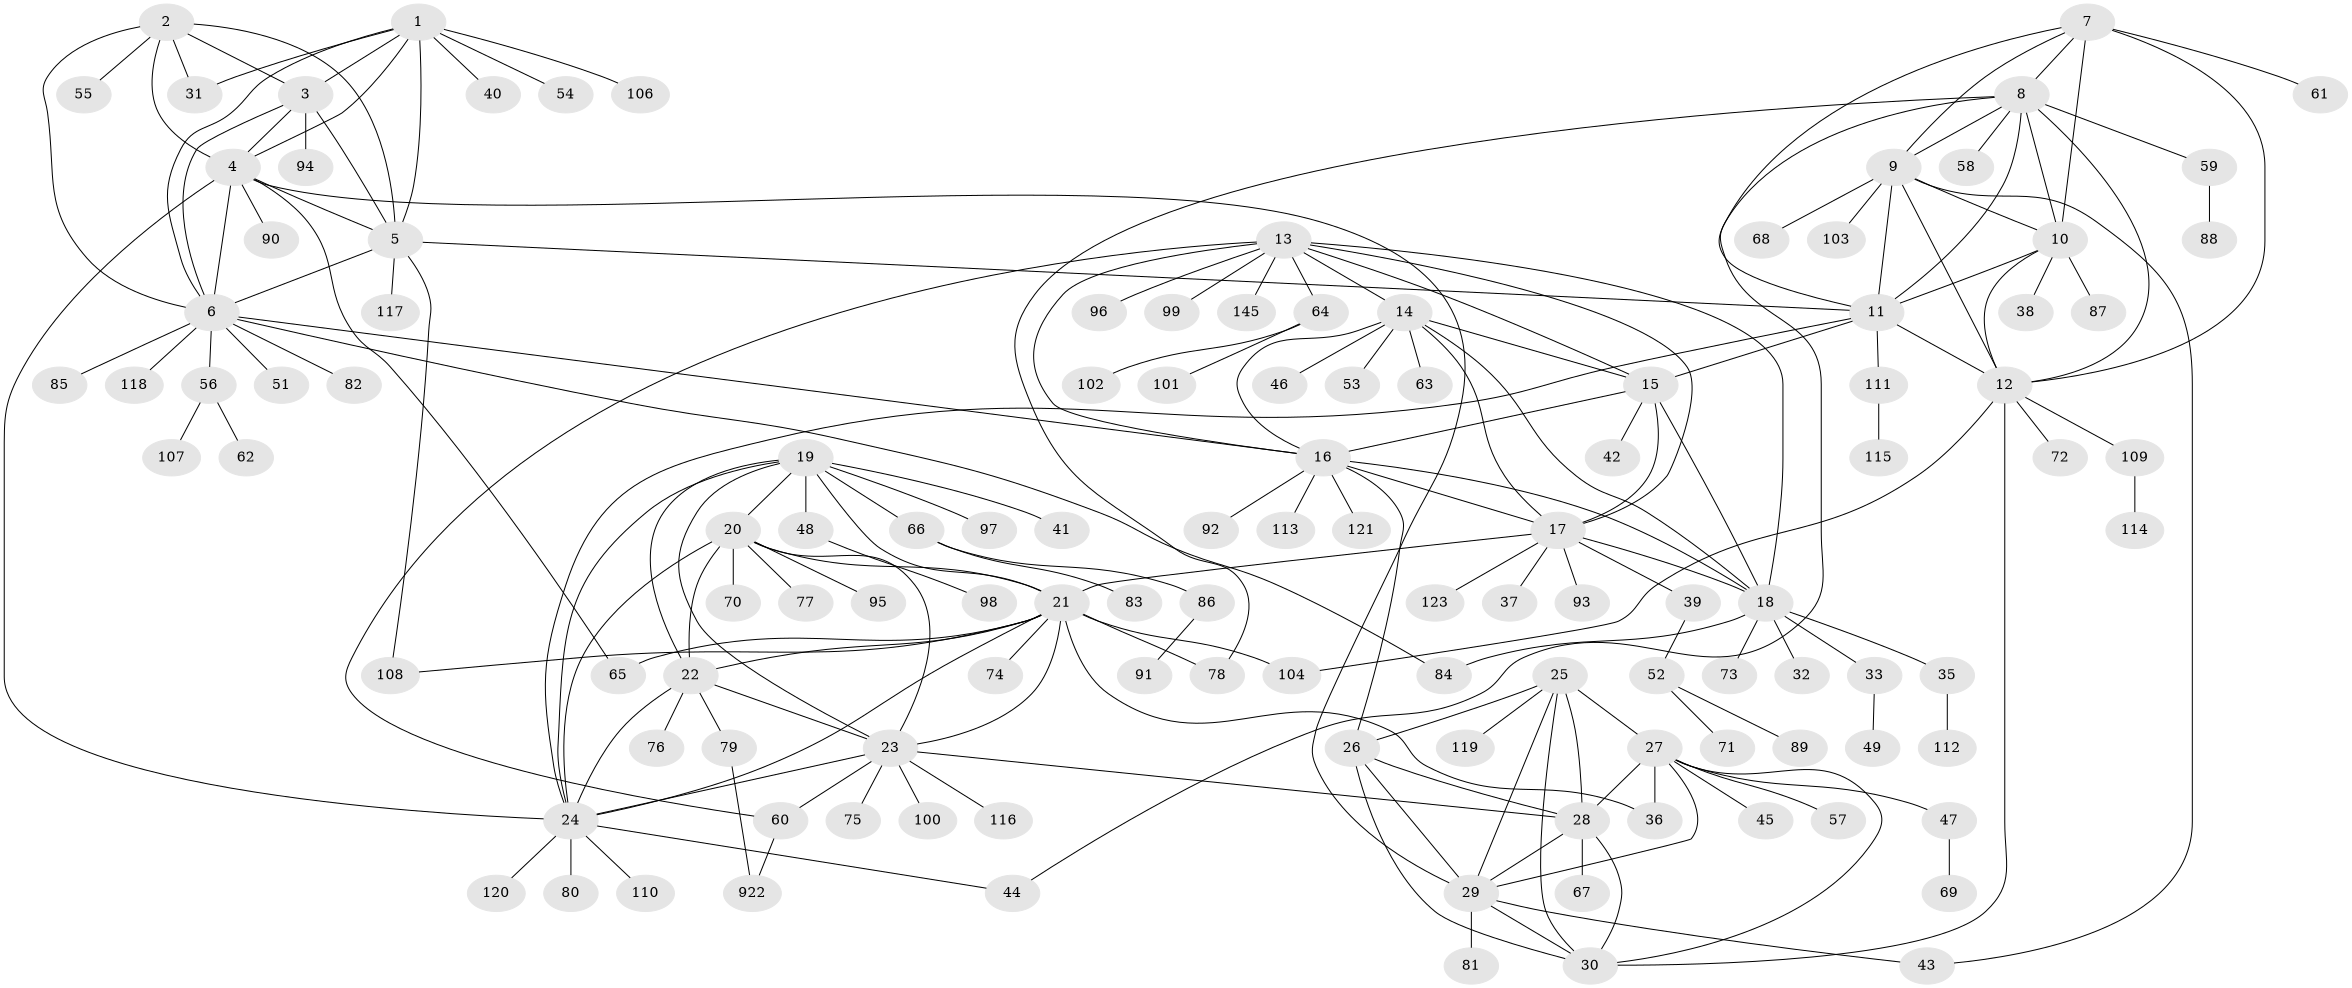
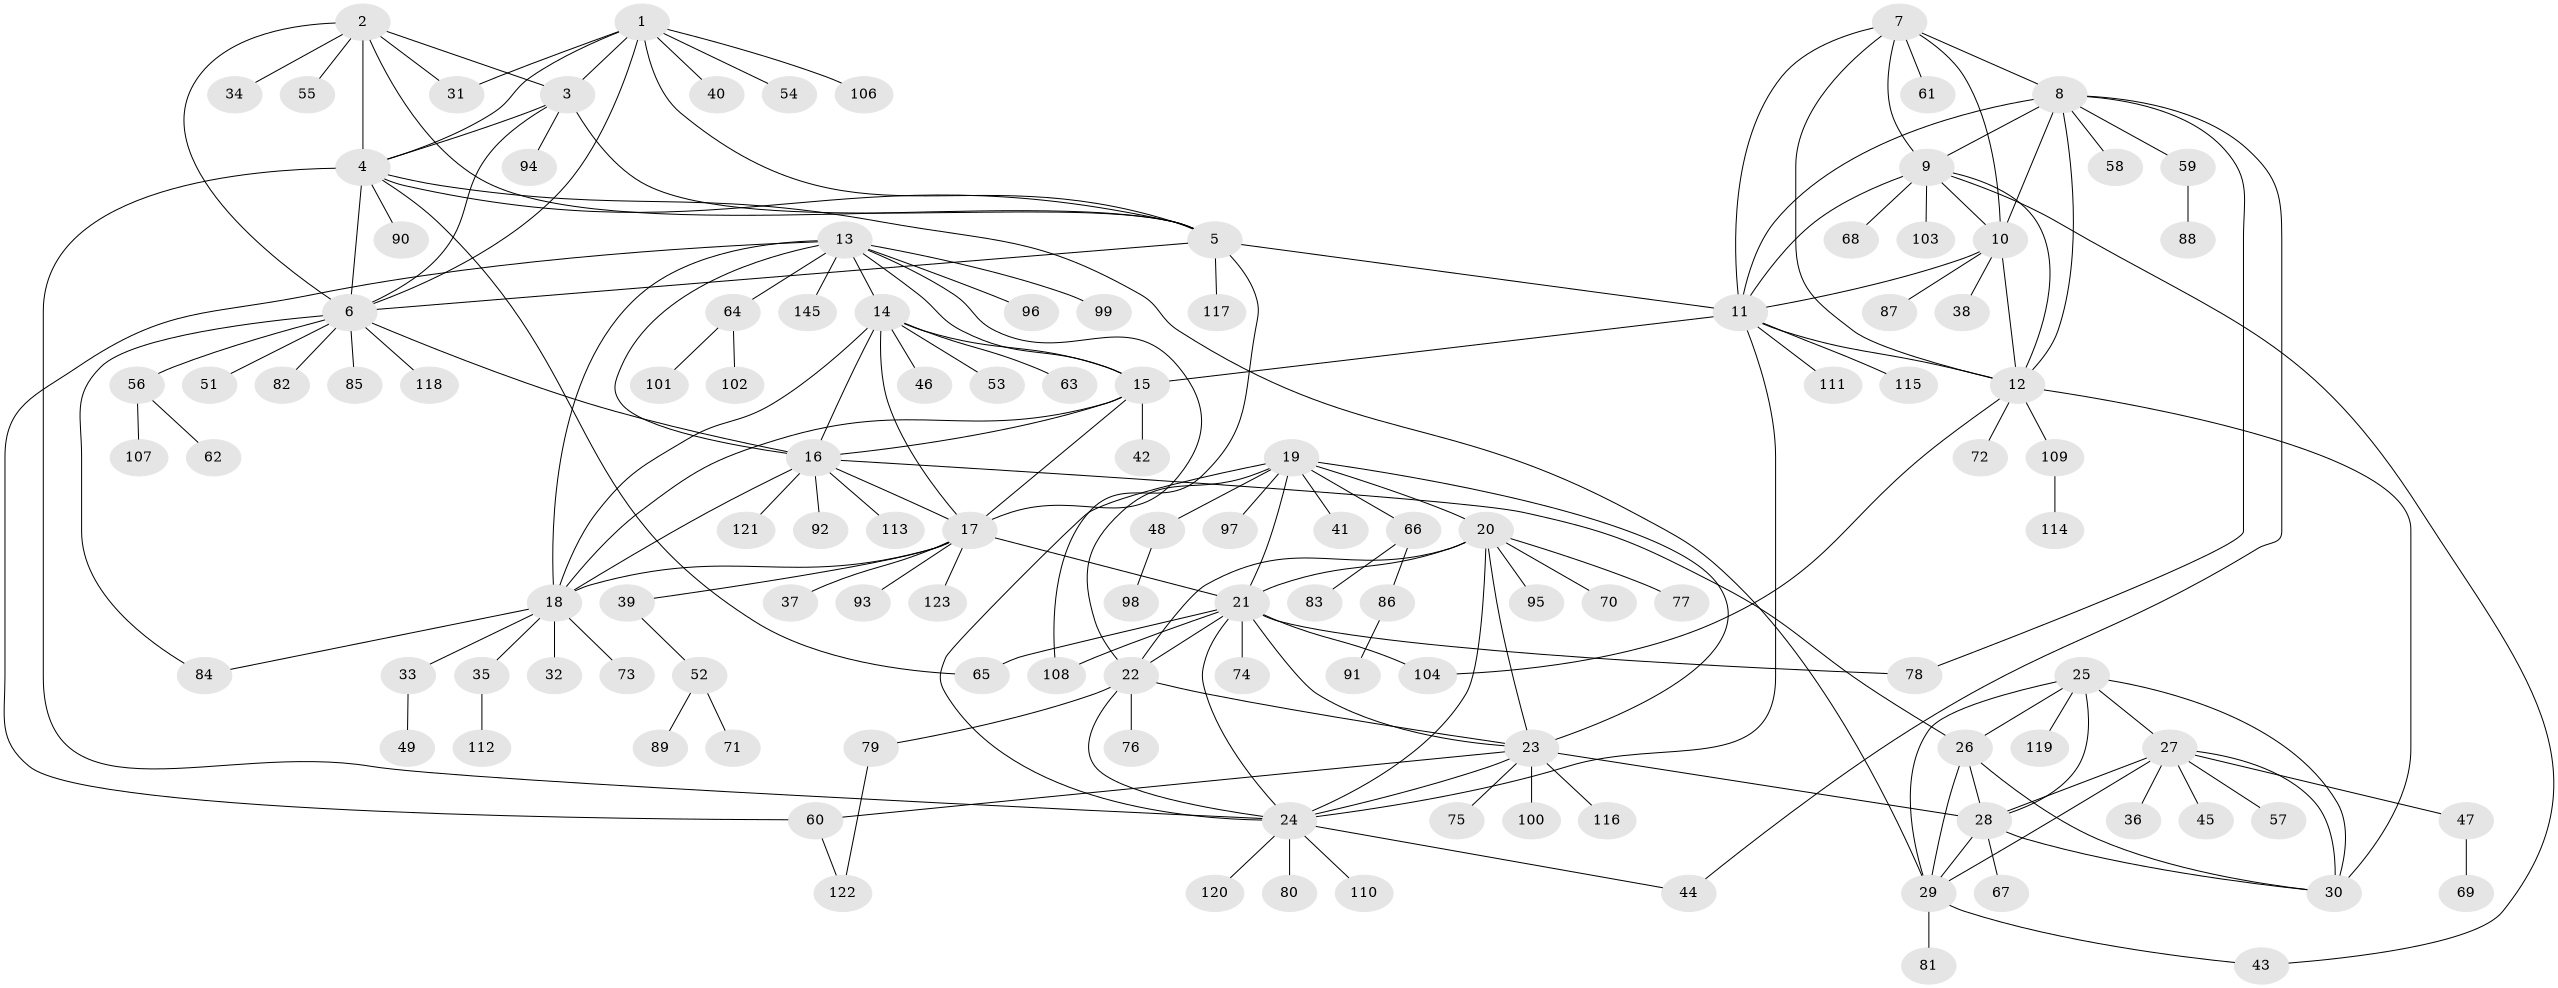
node "34": added
edge "111" -- "115": now "11" -- "115"
edge "21" -- "36": removed
node "922": label "922" -> "122"
edge "29" -- "30": removed
